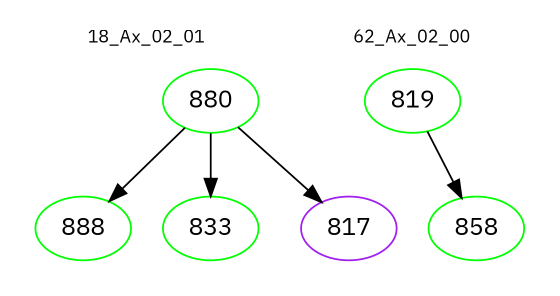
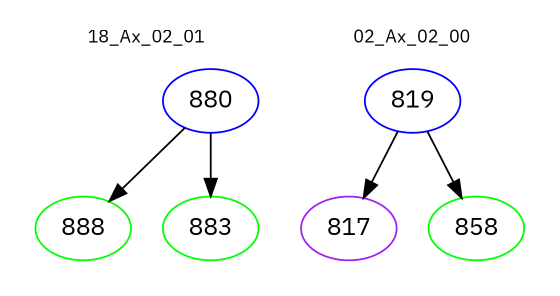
cluster "62_Ax_02_00": label "62_Ax_02_00" -> "02_Ax_02_00"
node "880": color green -> blue
node "819": color green -> blue
edge "880" -> "817": now "819" -> "817"
node "833": label "833" -> "883"
